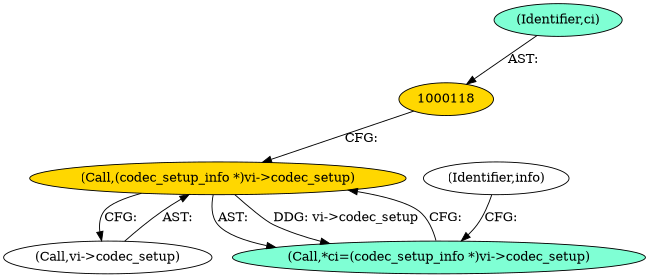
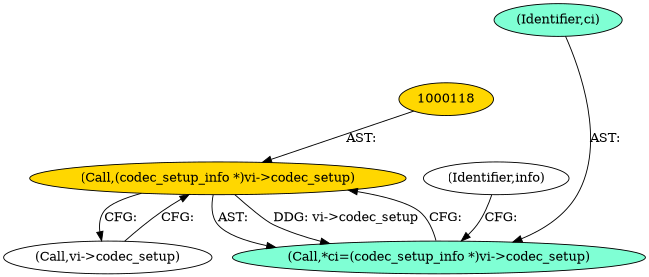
edge "(Identifier,ci)" -> "1000118": now "(Identifier,ci)" -> "(Call,*ci=(codec_setup_info *)vi->codec_setup)"
edge "1000118" -> "(Call,(codec_setup_info *)vi->codec_setup)": label "CFG: " -> "AST: "
edge "(Call,vi->codec_setup)" -> "(Call,(codec_setup_info *)vi->codec_setup)": label "AST: " -> "CFG: "
